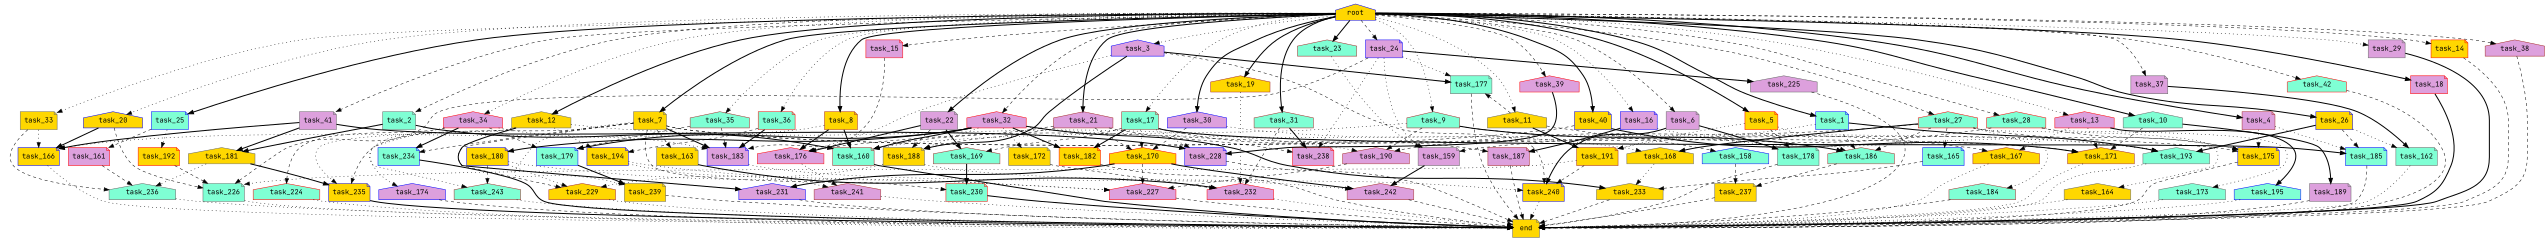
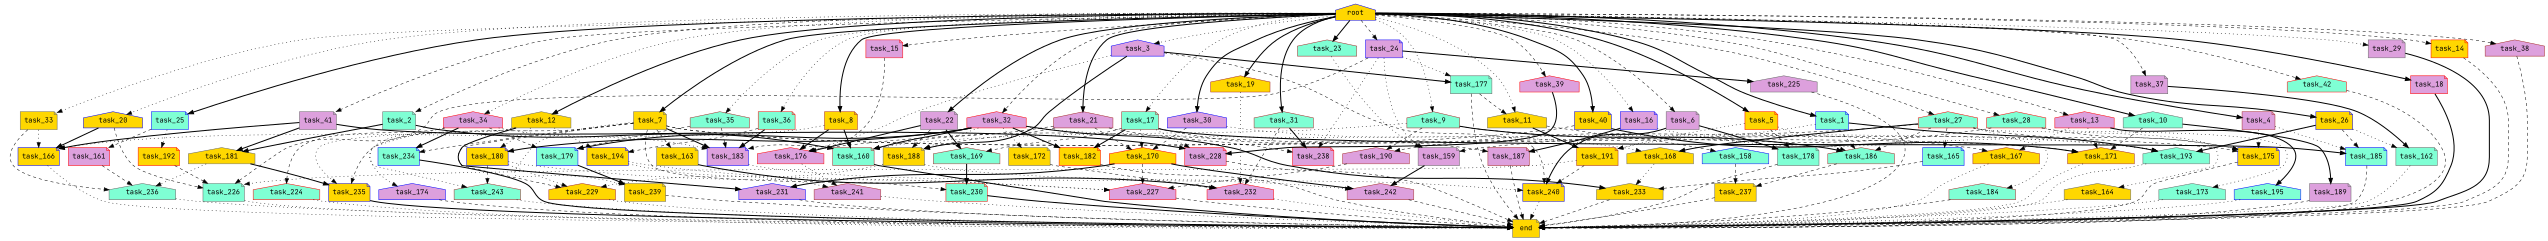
edge "root" -> "task_13": style dotted -> dashed
edge "task_11" -> "task_177": reversed
edge "task_12" -> "task_190": now "task_12" -> "task_180"
node "task_228": color blue -> red
